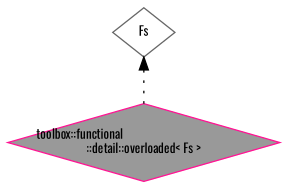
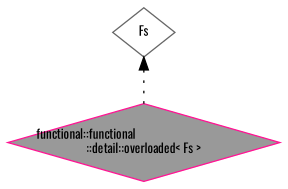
node "toolbox::functional ::detail::overloaded< Fs >": label "toolbox::functional ::detail::overloaded< Fs >" -> "functional::functional ::detail::overloaded< Fs >"
